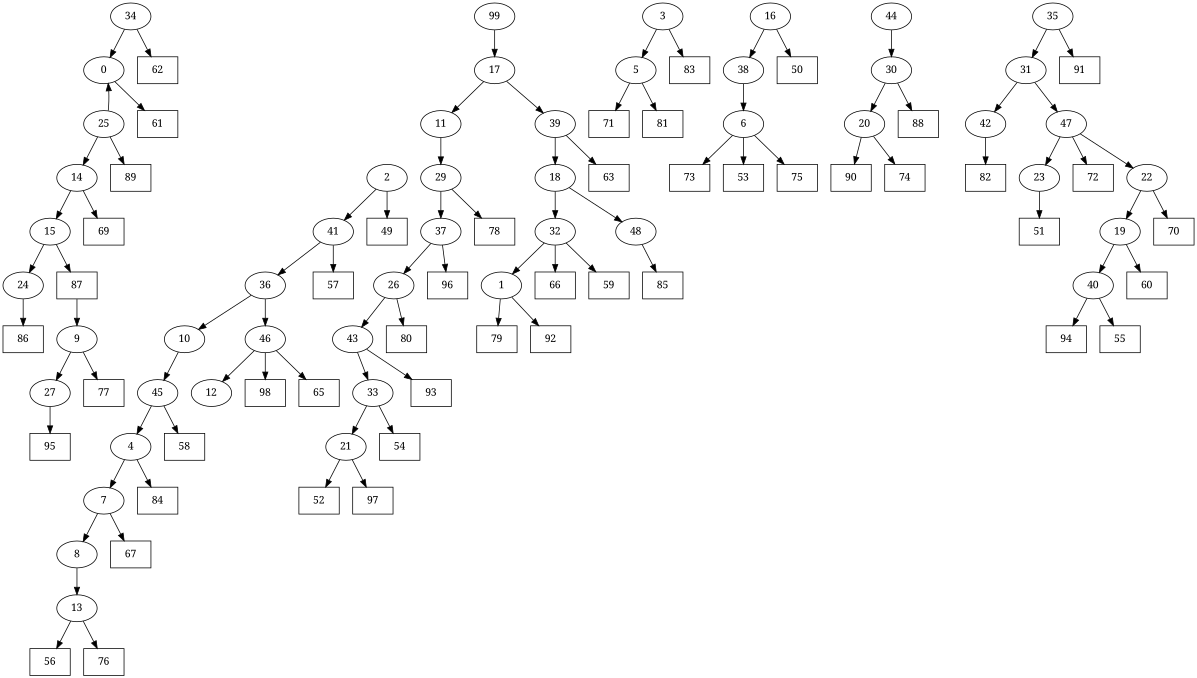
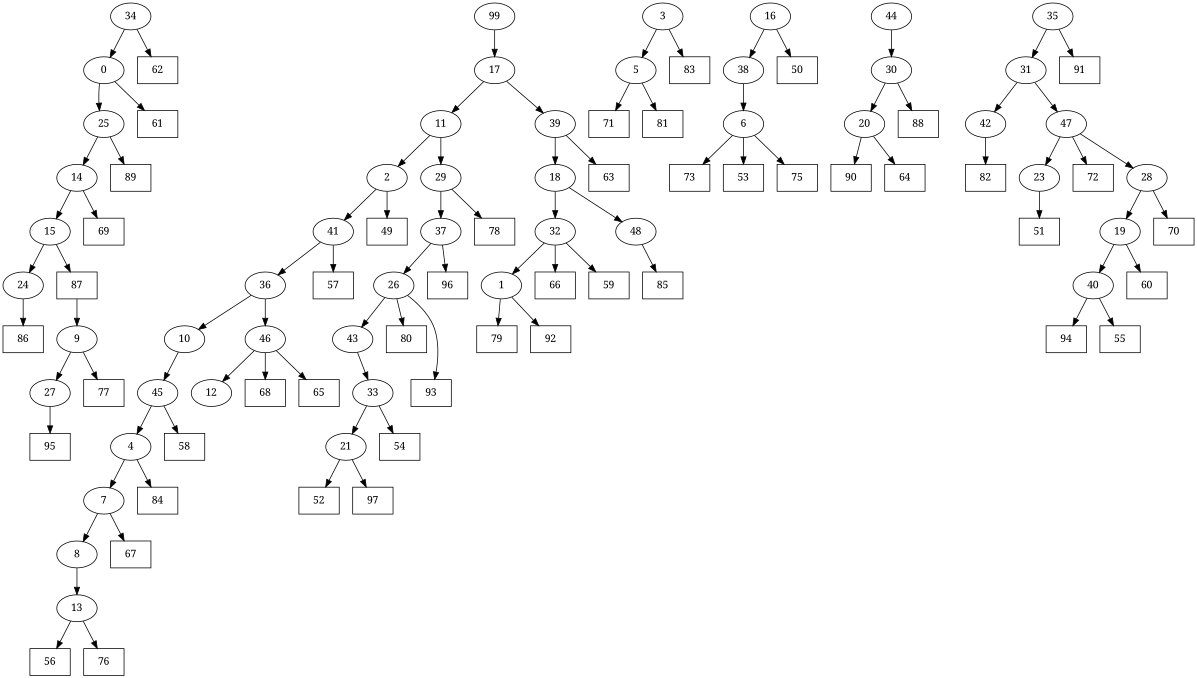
edge "25" -> "0": reversed
edge "11" -> "2": added
node "74": label "74" -> "64"
node "22": label "22" -> "28"
edge "43" -> "93": now "26" -> "93"
node "98": label "98" -> "68"
